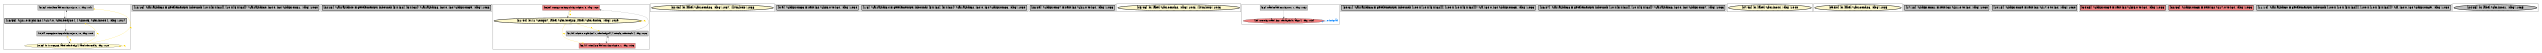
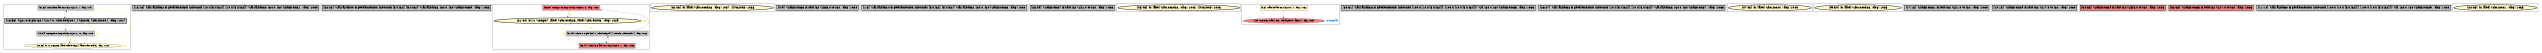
node "[3/6]  %add = add nsw i32 %0, 1, !dbg !1032": fillcolor grey -> lemonchiffon
node "[24/25]  br label %for.inc41, !dbg !1035": fillcolor grey -> lemonchiffon
